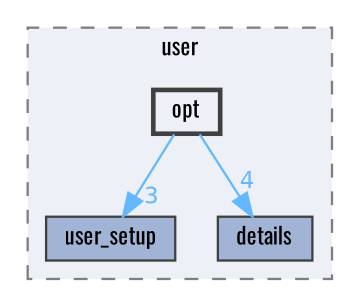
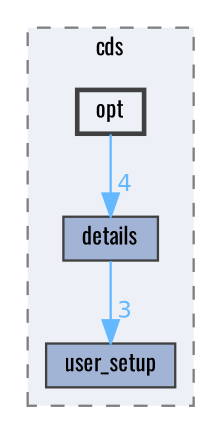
cluster "user": label "user" -> "cds"
edge "opt" -> "user_setup": now "details" -> "user_setup"
